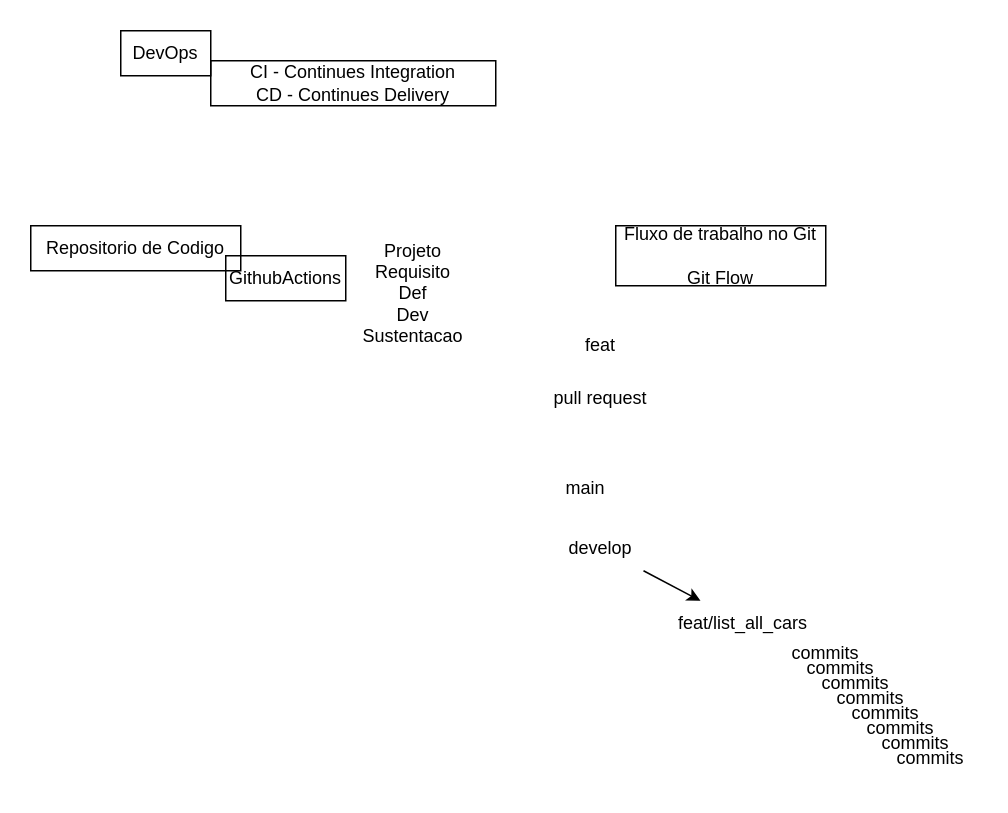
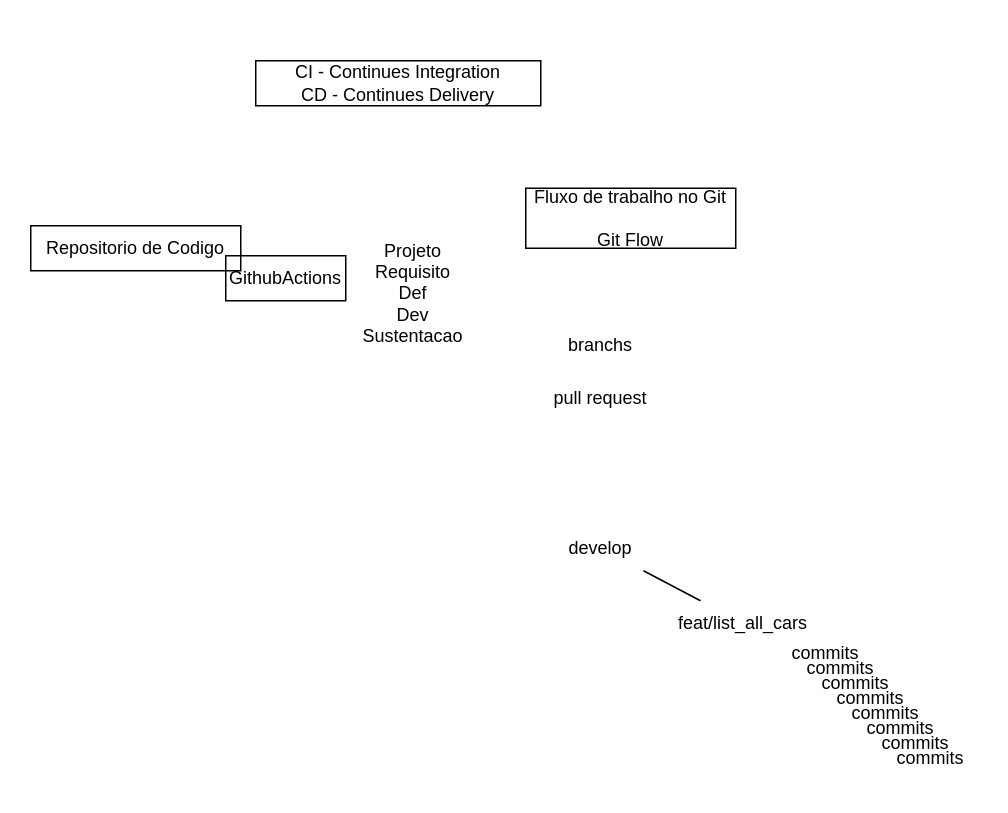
node "DevOps": removed
node "CI - Continues Integration CD - Continues Delivery": moved (353, 83) -> (398, 83)
node "Fluxo de trabalho no Git Git Flow": moved (721, 256) -> (631, 218)
node "feat": label "feat" -> "branchs"
node "main": removed
edge "develop" -> "feat/list_all_cars": arrowhead classic -> none
